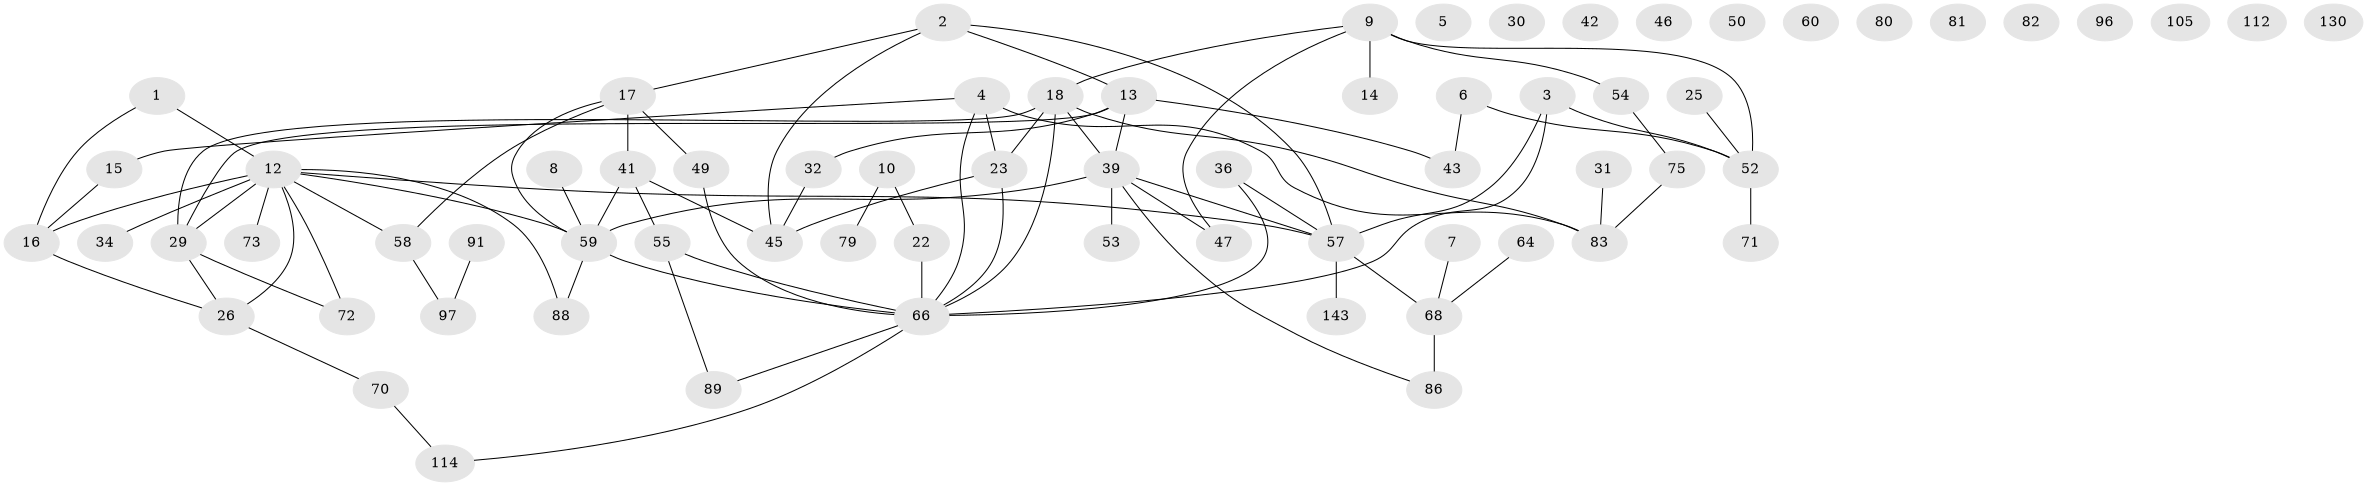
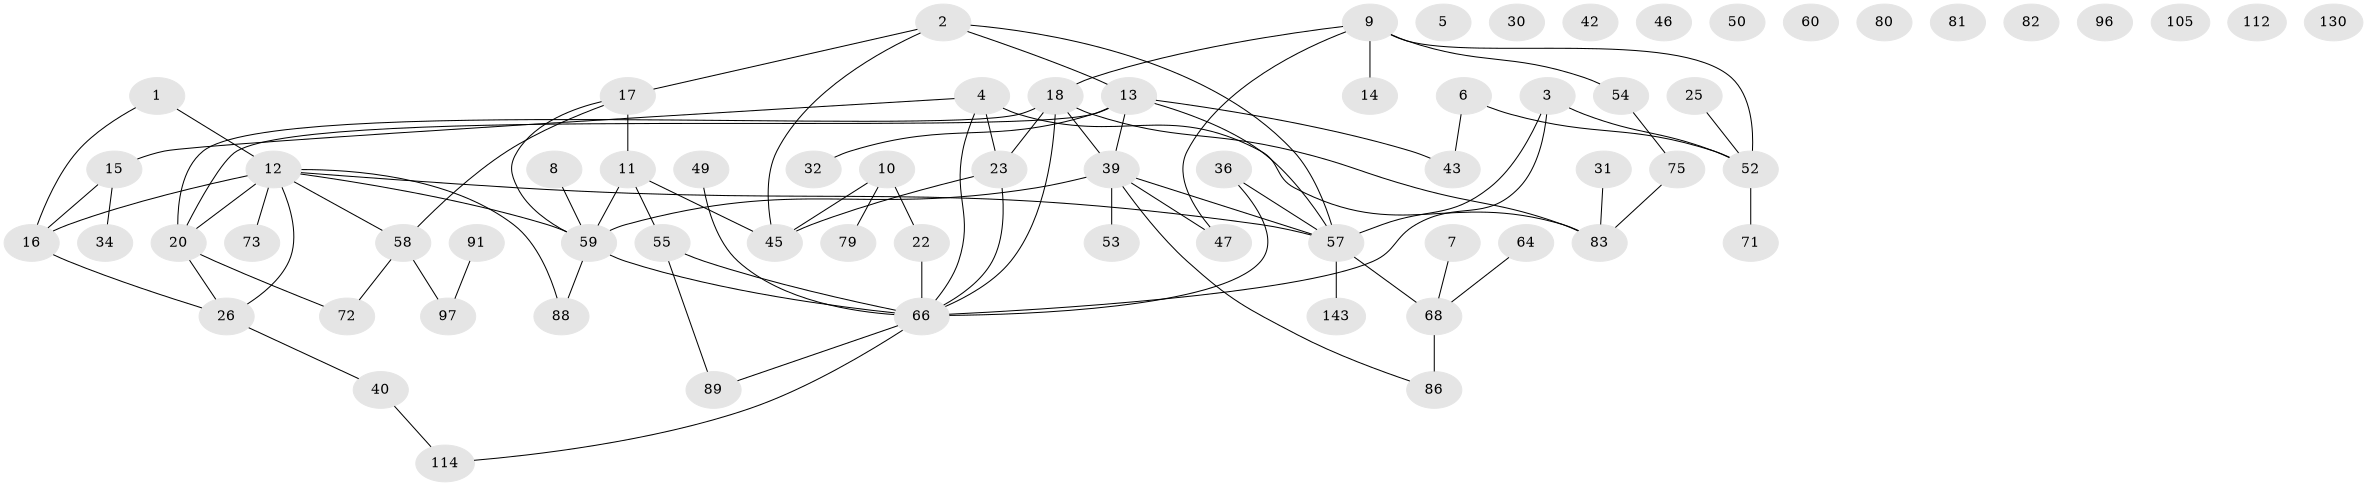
edge "13" -- "57": added
edge "17" -- "49": removed
node "41": label "41" -> "11"
edge "12" -- "34": now "15" -- "34"
edge "32" -- "45": now "10" -- "45"
edge "12" -- "72": now "58" -- "72"
node "29": label "29" -> "20"
node "70": label "70" -> "40"
